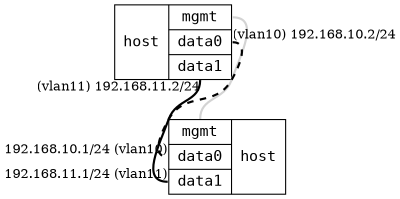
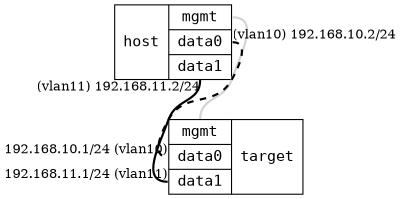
node "mgmt": text "host" -> "target"
